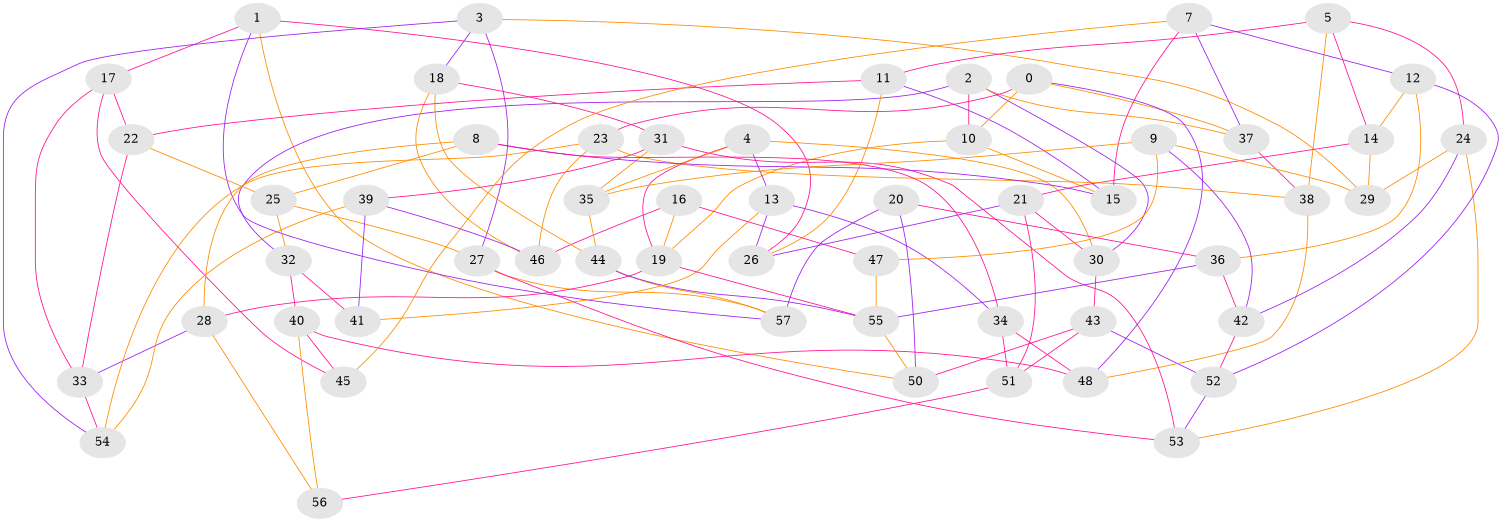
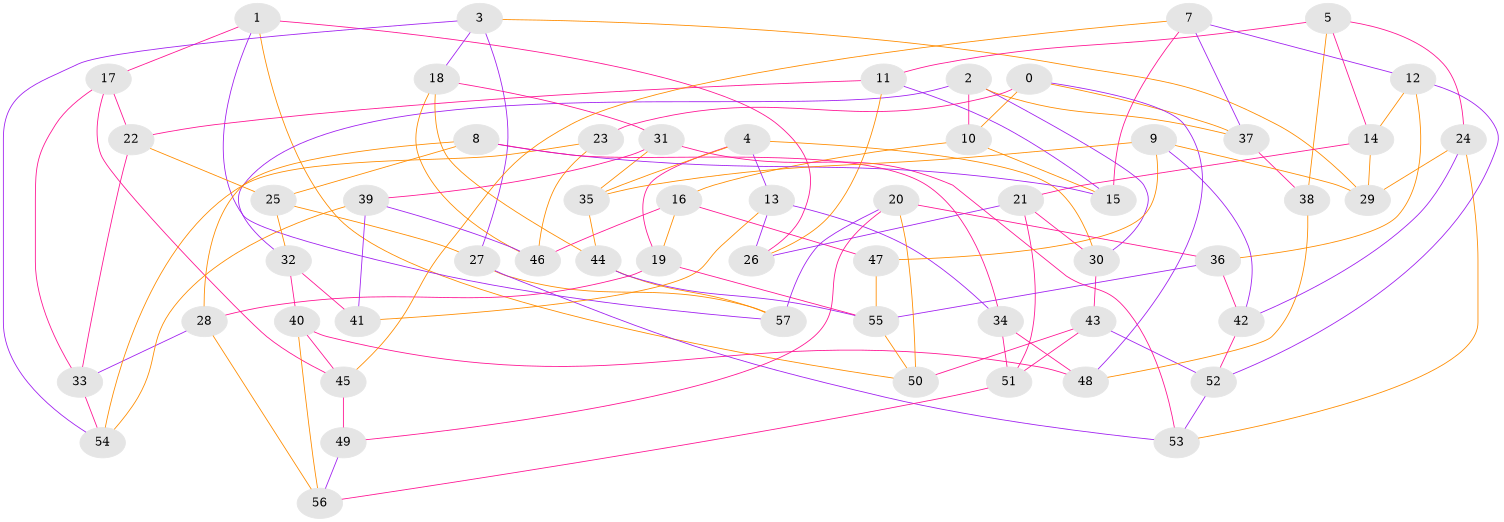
edge "10" -- "19": now "10" -- "16"
edge "23" -- "38": removed
edge "20" -- "50": color purple -> darkorange
edge "27" -- "53": color deeppink -> purple
node "49": added
